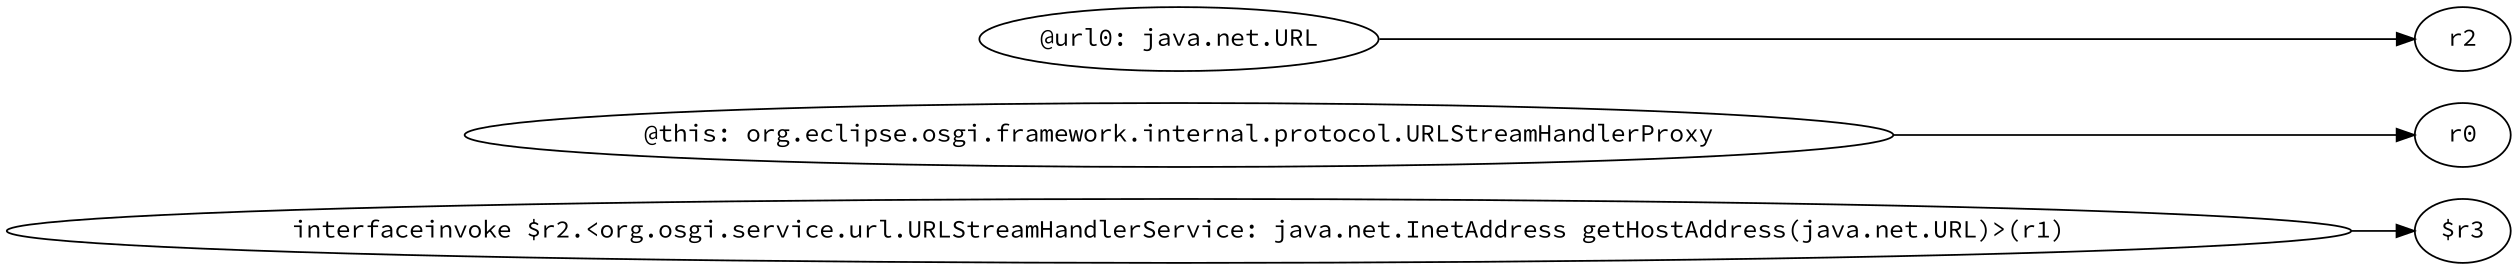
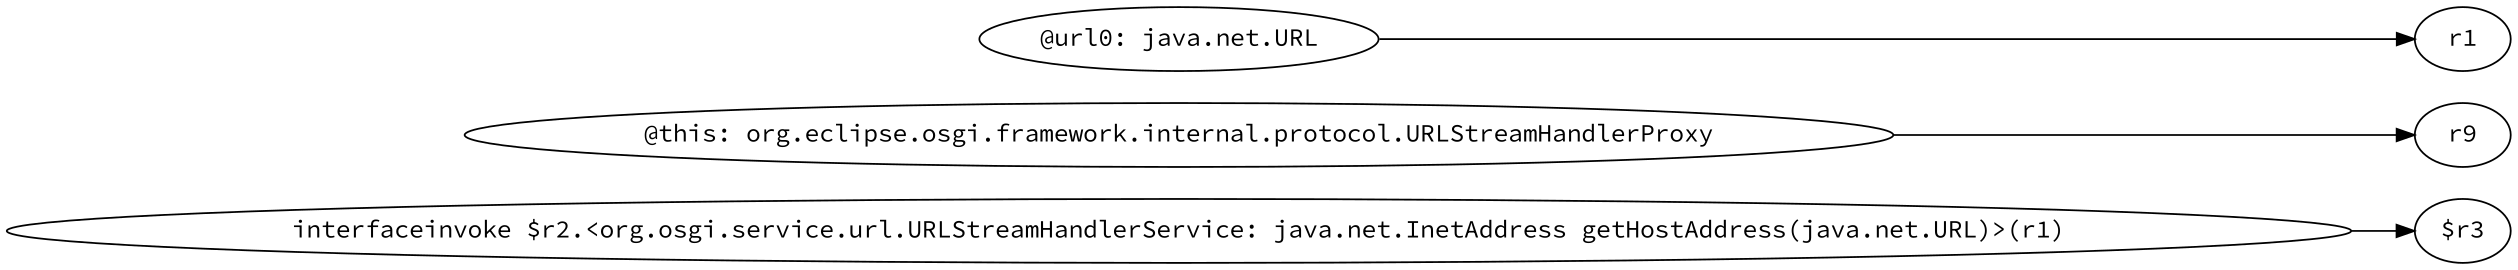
node "r2": label "r2" -> "r1"
node "r0": label "r0" -> "r9"
